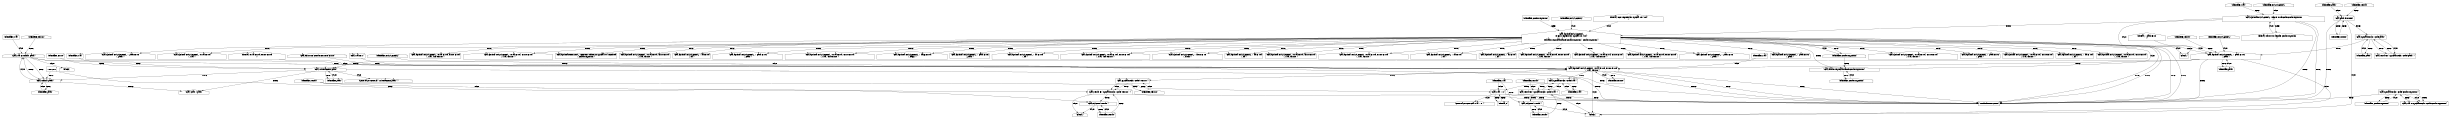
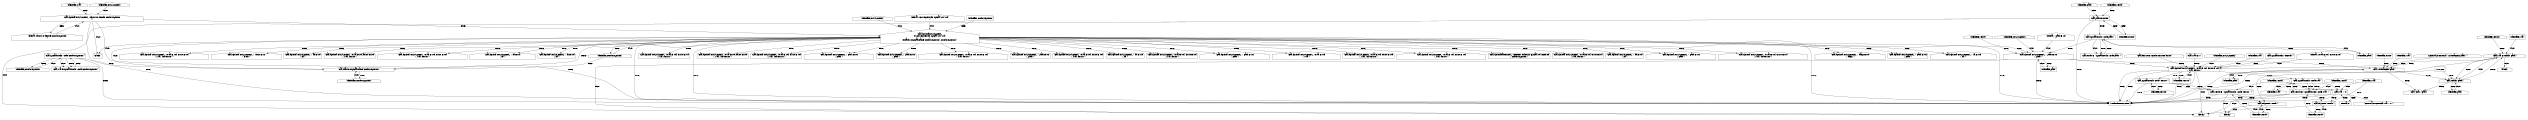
node "(Call,syscall_sock->encode())": added
edge "(Call,syscall_sock->code(condor_sysnum))" -> "(Call,shadow_syscall_name(condor_sysnum))": added, label "DDG:"
edge "(Call,write_access(path))" -> "(ControlStructure,if ( write_access(path) ))": reversed
edge "(Call,syscall_sock->code( terrno ))" -> "(MethodReturn,RET)": added, label "DDG:"
